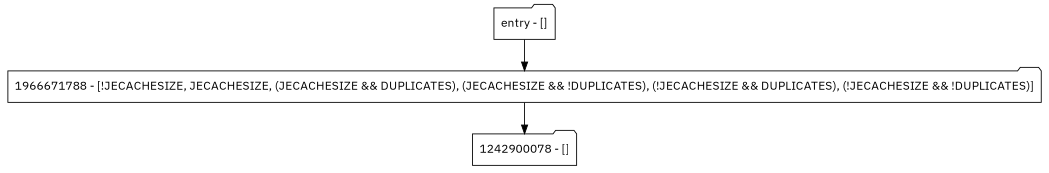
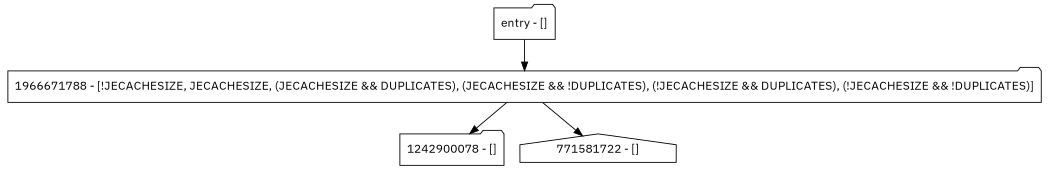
node "771581722 - []": added
